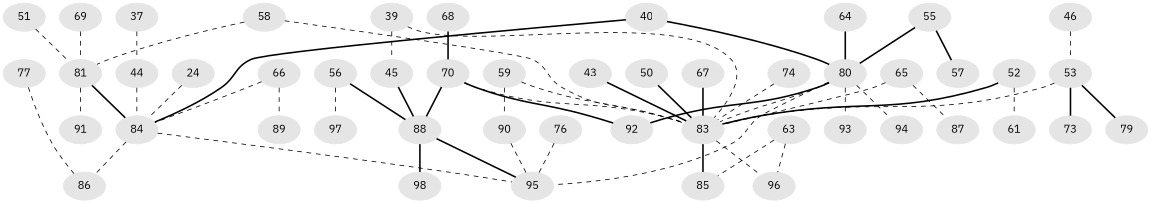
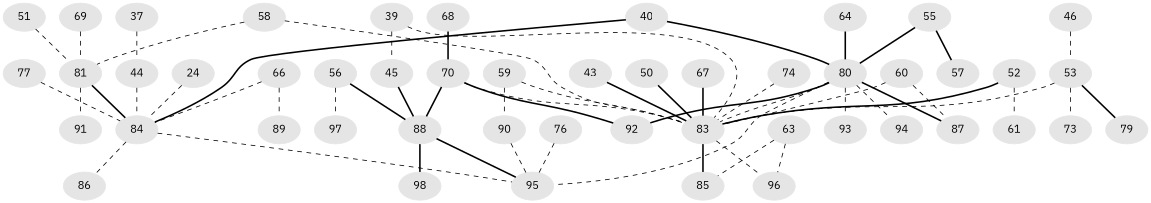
node "65": label "65" -> "60"
edge "80" -- "87": added
edge "53" -- "73": style bold -> dashed
edge "77" -- "86": now "77" -- "84"
